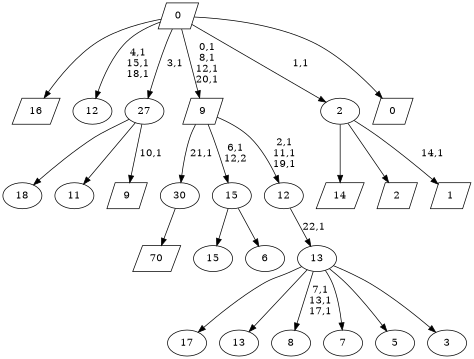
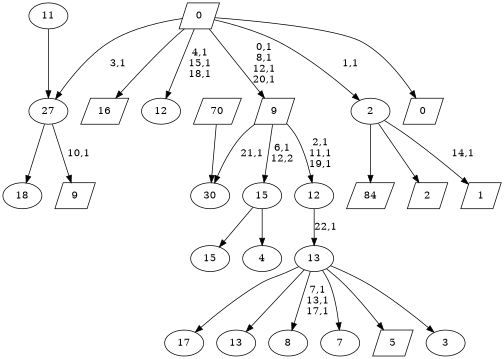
edge "27" -> "11": reversed
node "14": label "14" -> "84"
edge "30" -> "70": reversed
node "6": label "6" -> "4"
node "5": shape ellipse -> parallelogram
